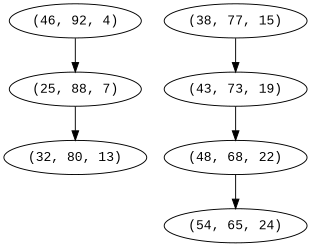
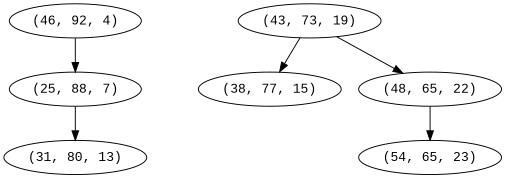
edge "(38, 77, 15)" -> "(43, 73, 19)": reversed
node "(32, 80, 13)": label "(32, 80, 13)" -> "(31, 80, 13)"
node "(48, 68, 22)": label "(48, 68, 22)" -> "(48, 65, 22)"
node "(54, 65, 24)": label "(54, 65, 24)" -> "(54, 65, 23)"
